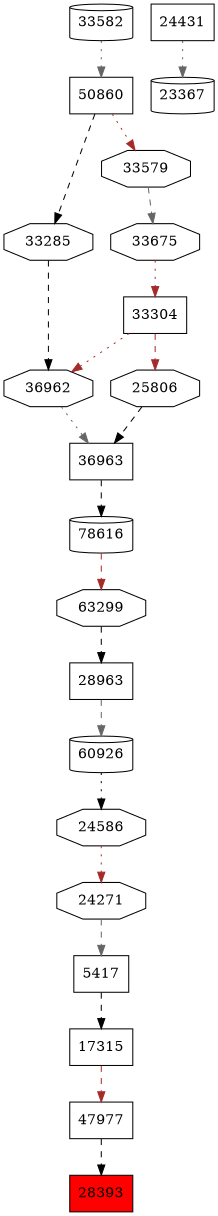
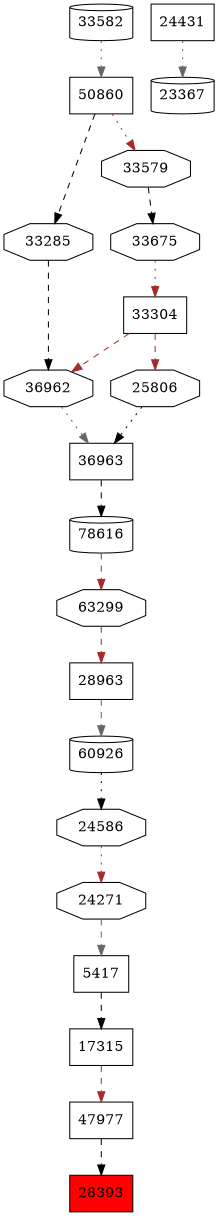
edge "33579" -> "33675": color gray40 -> black
edge "33304" -> "36962": style dotted -> dashed
edge "25806" -> "36963": style dashed -> dotted
edge "63299" -> "28963": color black -> brown
